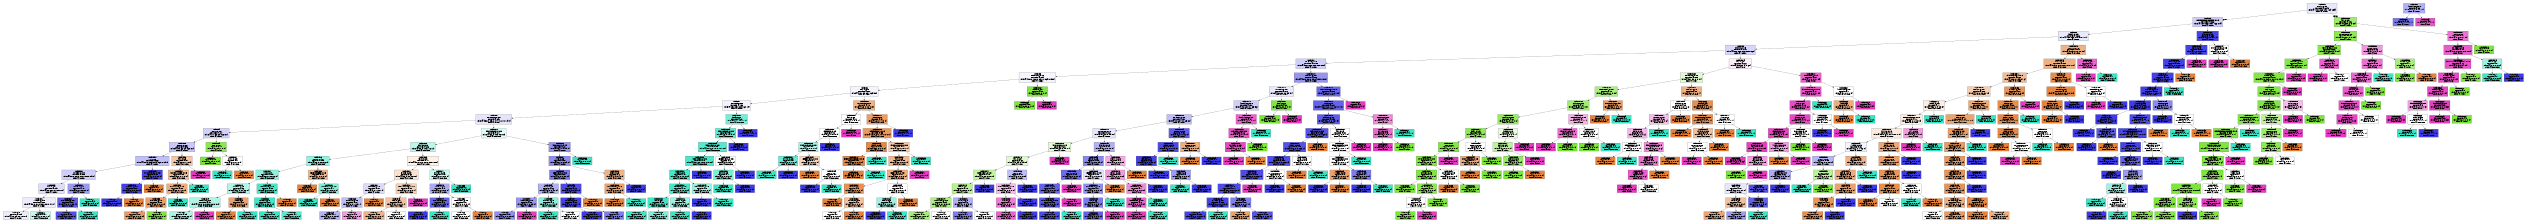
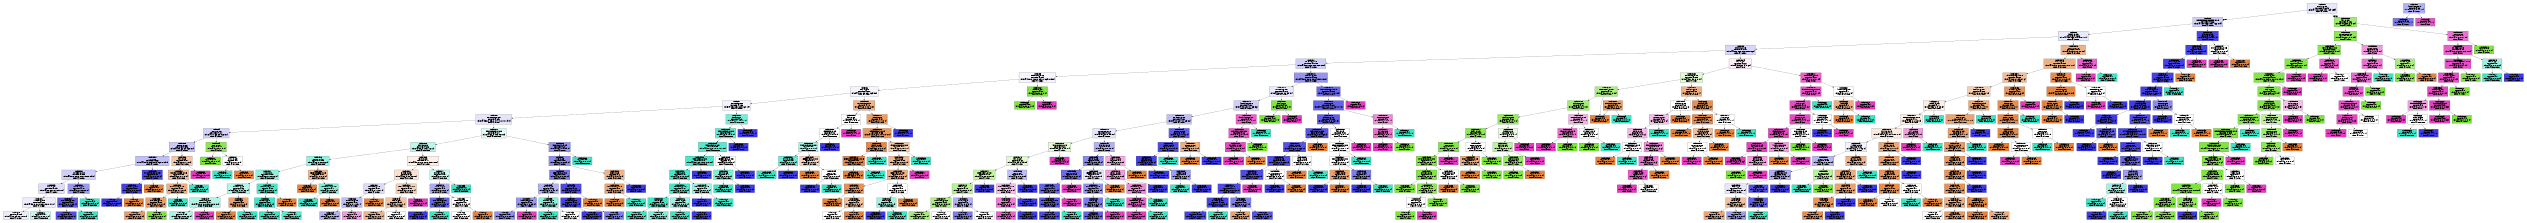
edge "node #281" -> "node #317": now "node #281" -> "node #318"
